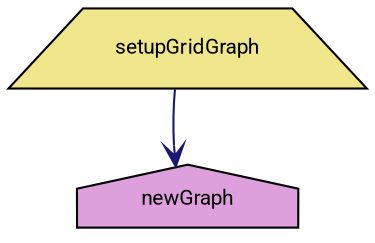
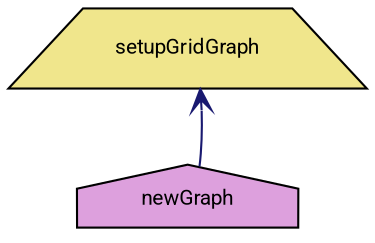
edge "setupGridGraph" -> "newGraph": reversed
